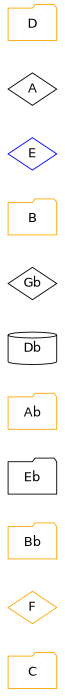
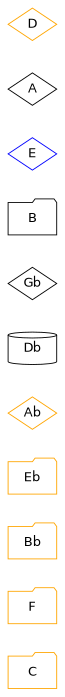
node "D": shape folder -> diamond
node "B": color orange -> black
node "Ab": shape folder -> diamond
node "Eb": color black -> orange
node "F": shape diamond -> folder
